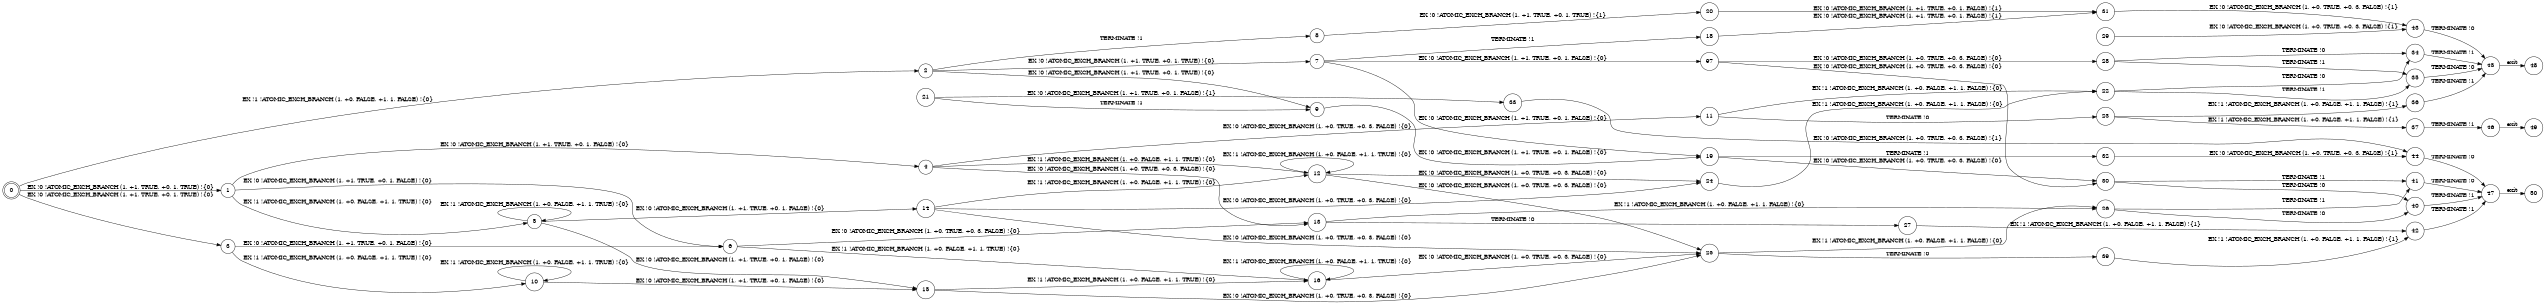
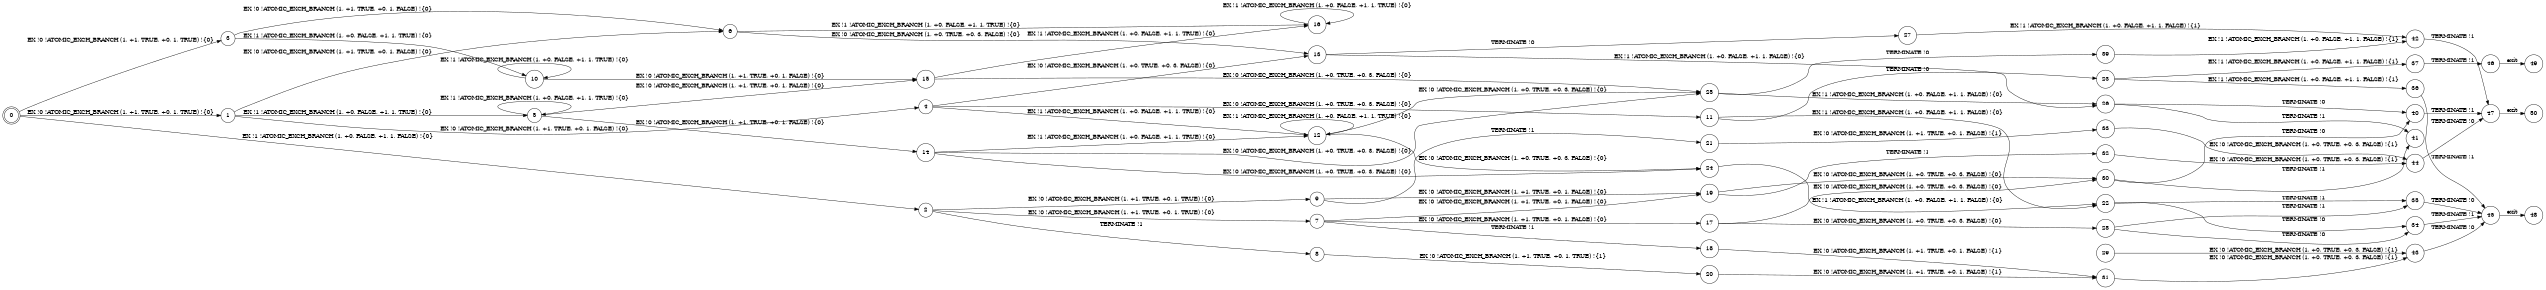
node "97": label "97" -> "17"
edge "21" -> "9": reversed
edge "41" -> "47": removed, label "TERMINATE !0"
edge "16" -> "25": removed, label "EX !0 !ATOMIC_EXCH_BRANCH (1, +0, TRUE, +0, 3, FALSE) !{0}"
